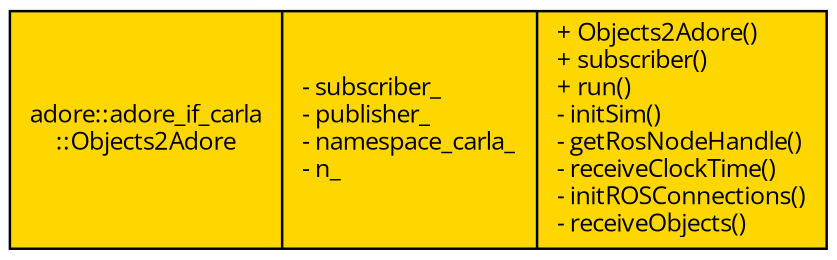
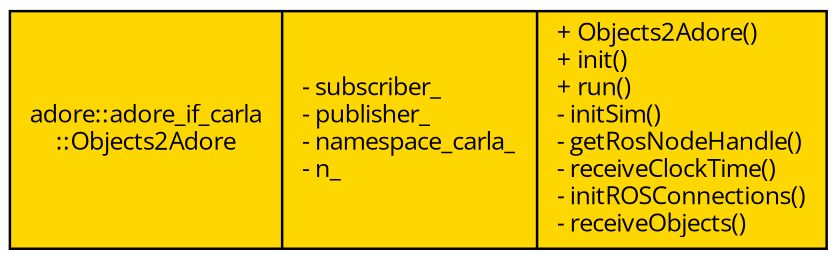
node "adore::adore_if_carla": text "+ subscriber()" -> "+ init()"
